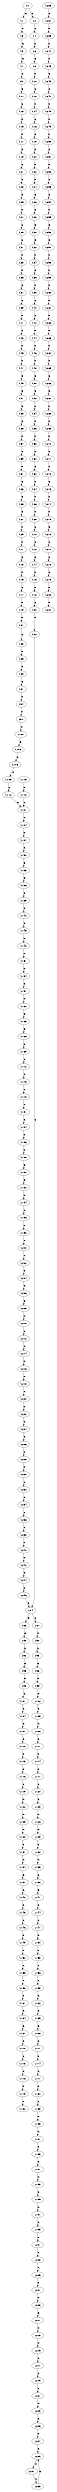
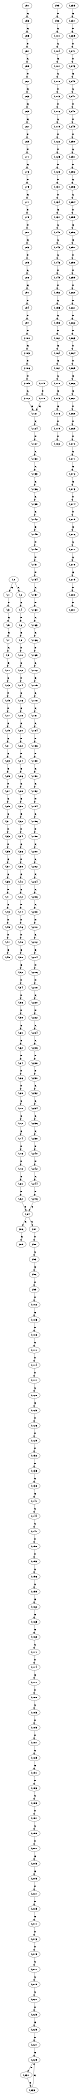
edge "S49" -> "S51": removed, label "G"
node "S92": removed
